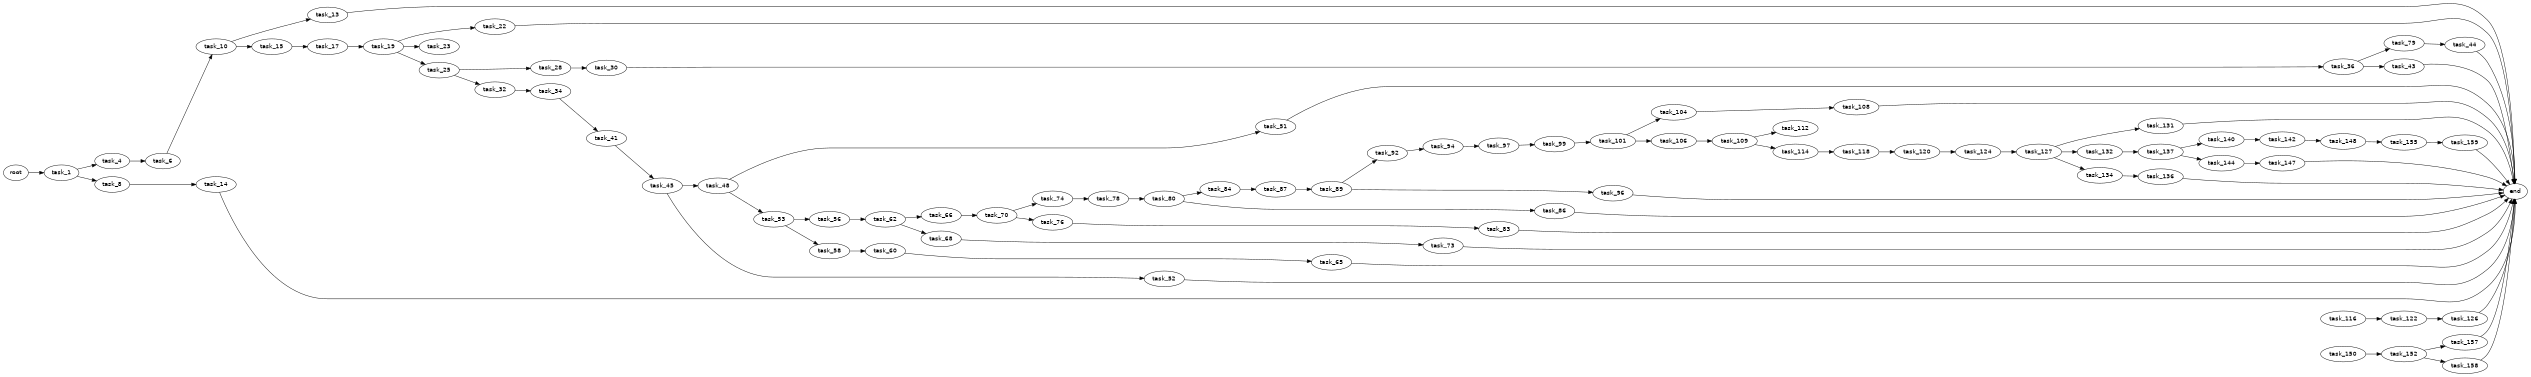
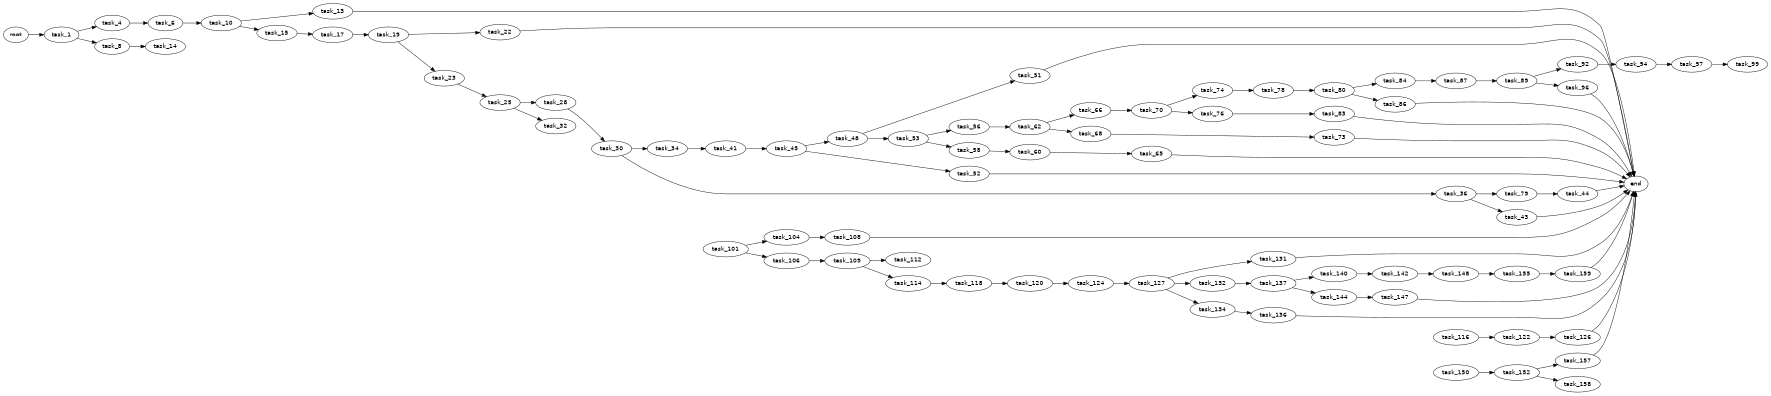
edge "task_19" -> "task_25": now "task_23" -> "task_25"
edge "task_32" -> "task_34": now "task_30" -> "task_34"
edge "task_99" -> "task_101": removed
edge "task_158" -> "end": removed
edge "task_14" -> "end": removed
